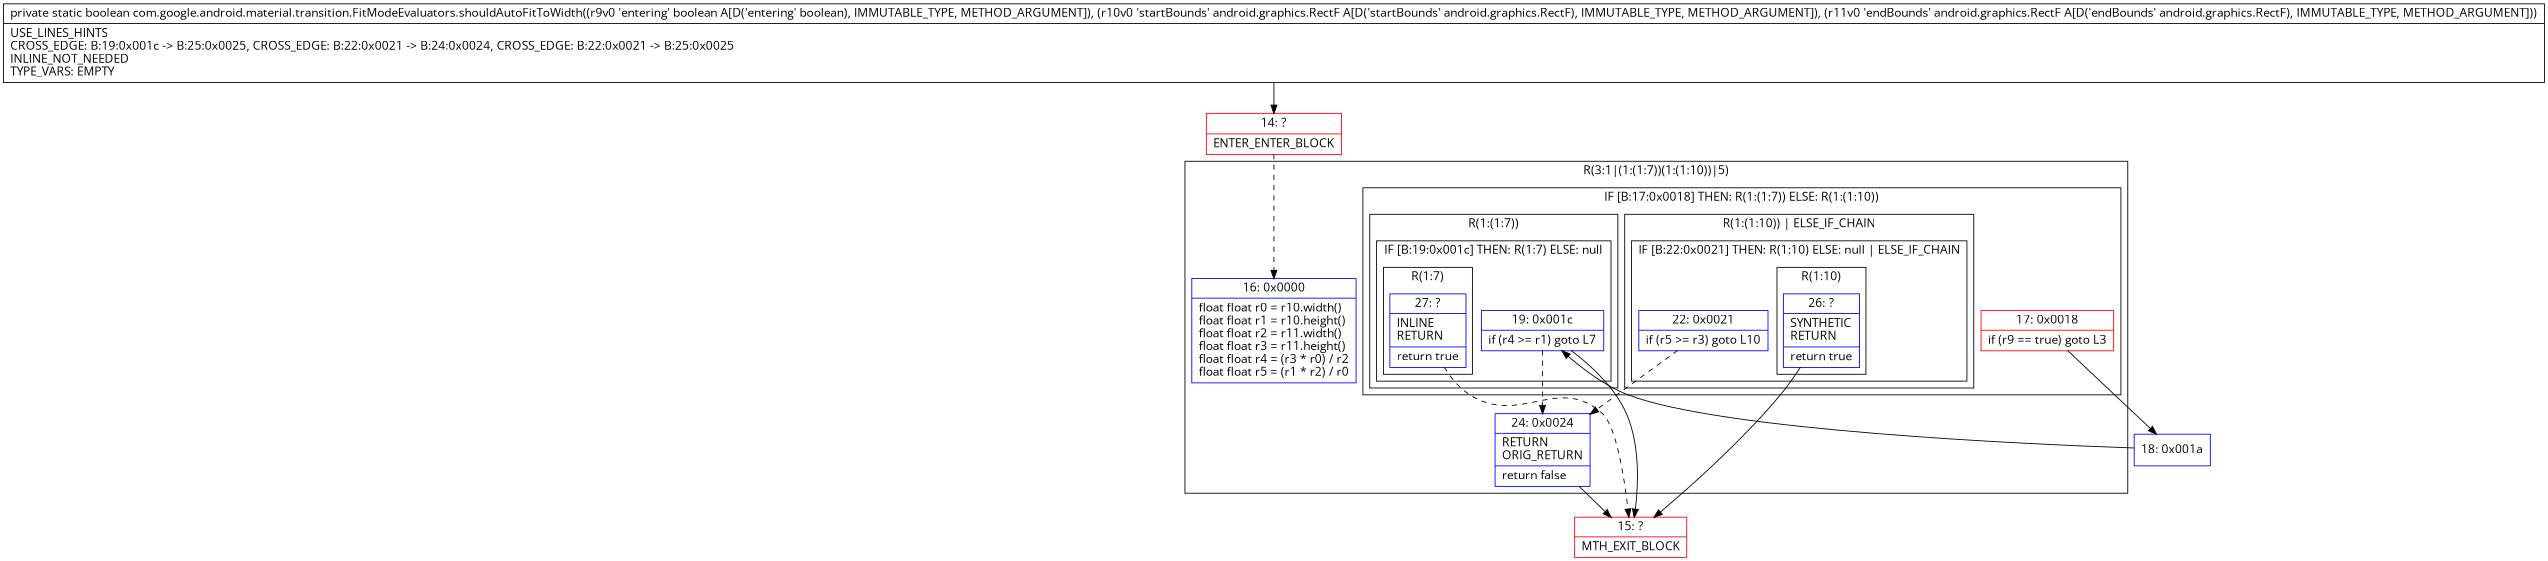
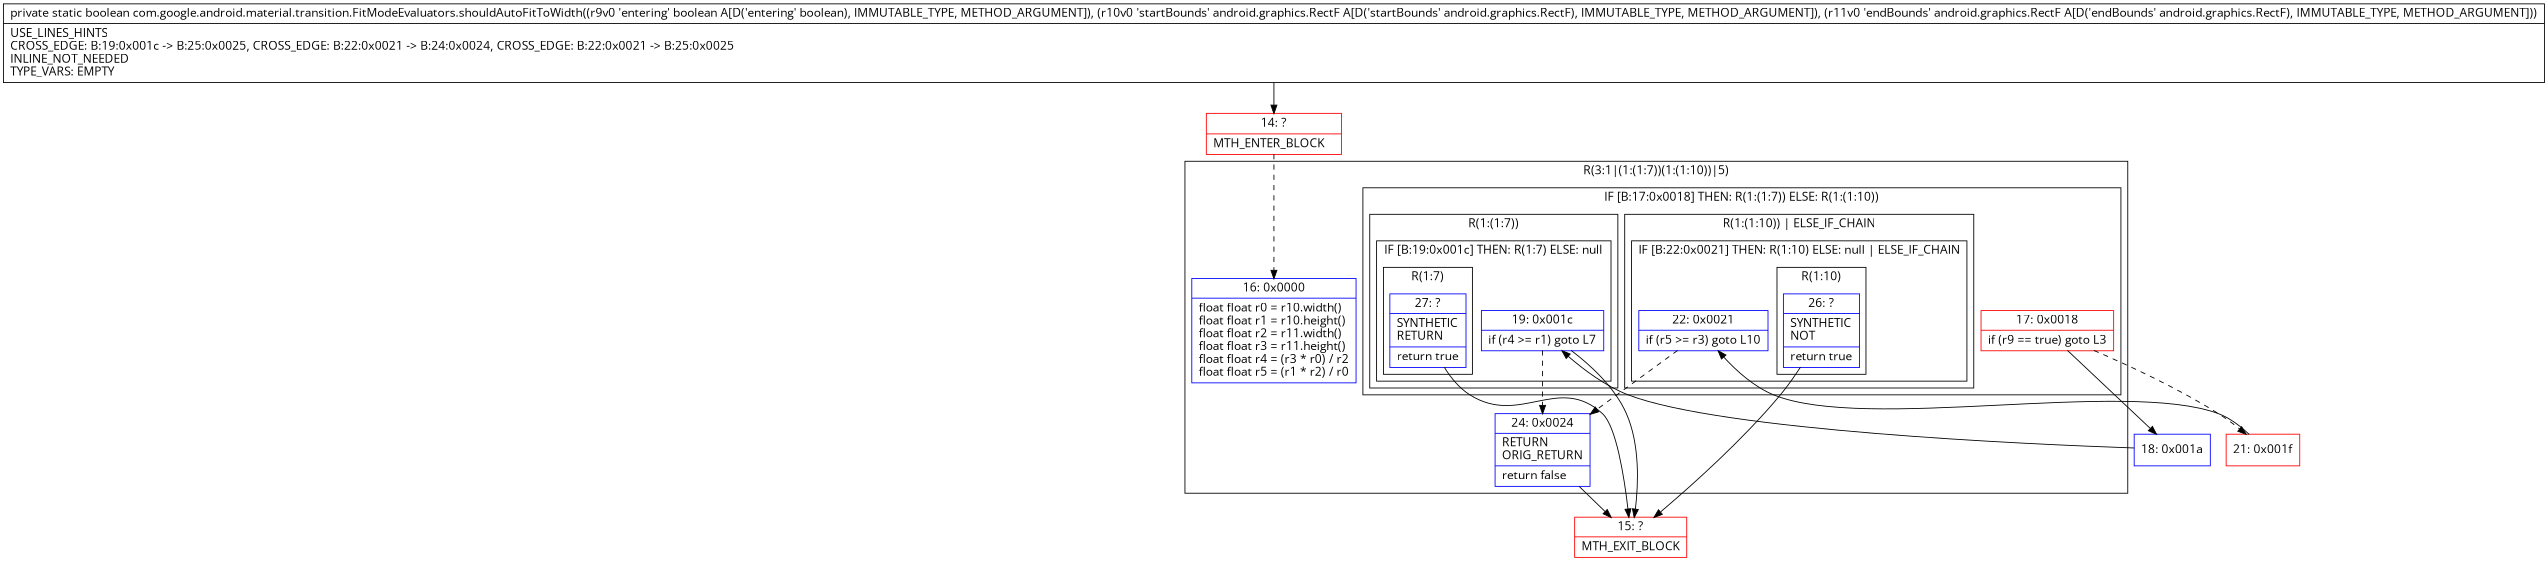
node "14: ?": text "ENTER_ENTER_BLOCK" -> "MTH_ENTER_BLOCK"
node "27: ?": text "INLINE" -> "SYNTHETIC"
node "26: ?": text "RETURN" -> "NOT"
edge "27: ?" -> "15: ?": style dashed -> solid
node "21: 0x001f": added
